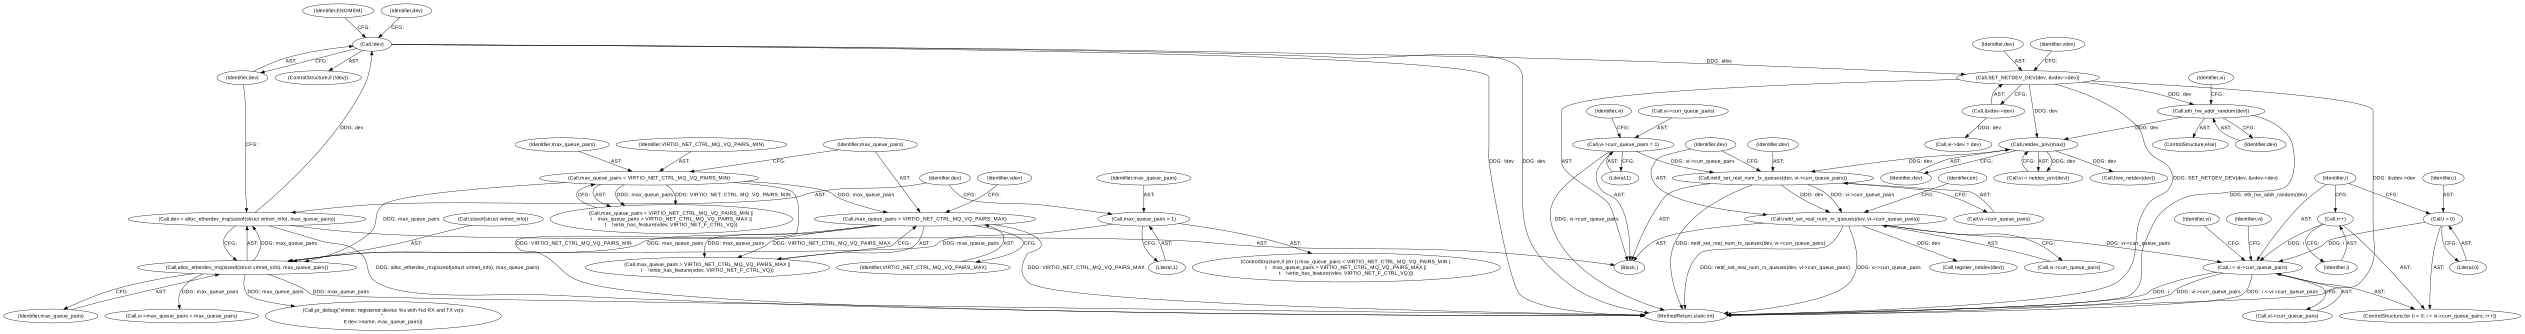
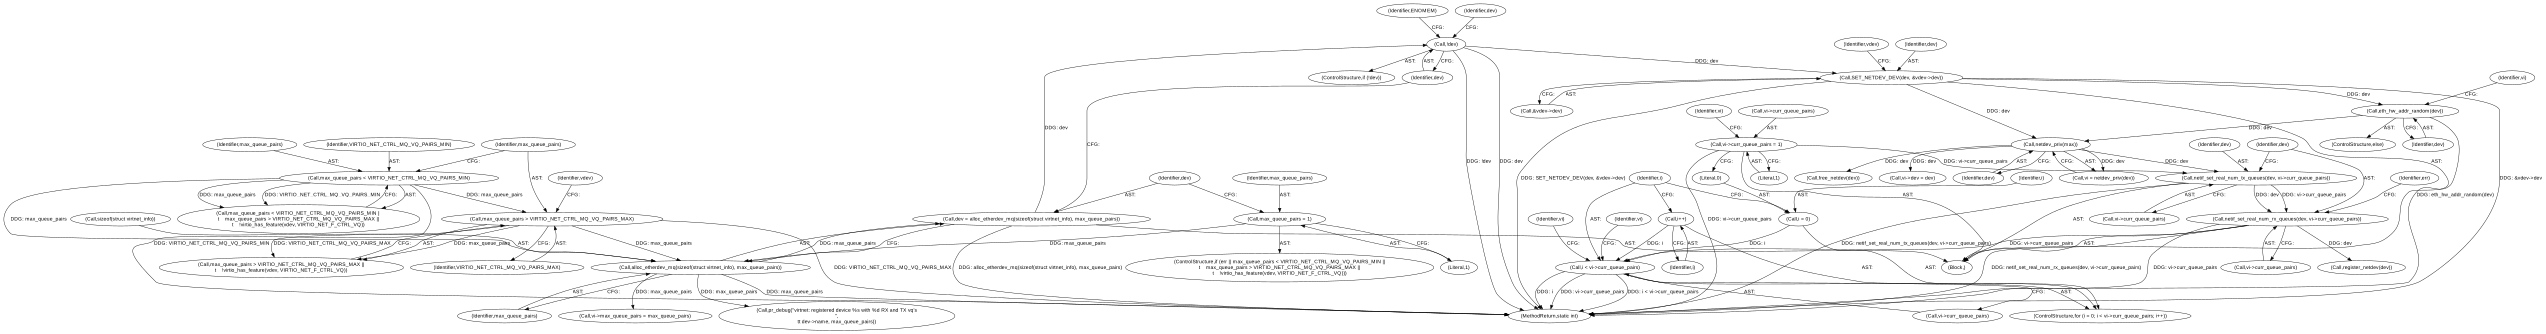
edge "(Call,!dev)" -> "(Call,SET_NETDEV_DEV(dev, &vdev->dev))": label "DDG: alloc" -> "DDG: dev"
edge "(Call,&vdev->dev)" -> "(Call,vi->dev = dev)": now "(Call,netdev_priv(max))" -> "(Call,vi->dev = dev)"
edge "(Call,i = 0)" -> "(Literal,0)": now "(Call,vi->curr_queue_pairs = 1)" -> "(Literal,0)"
